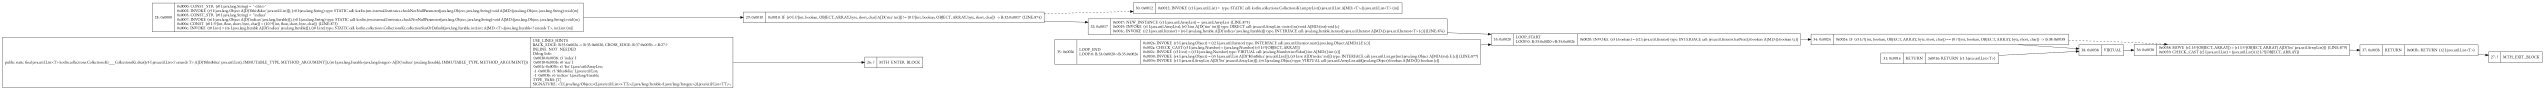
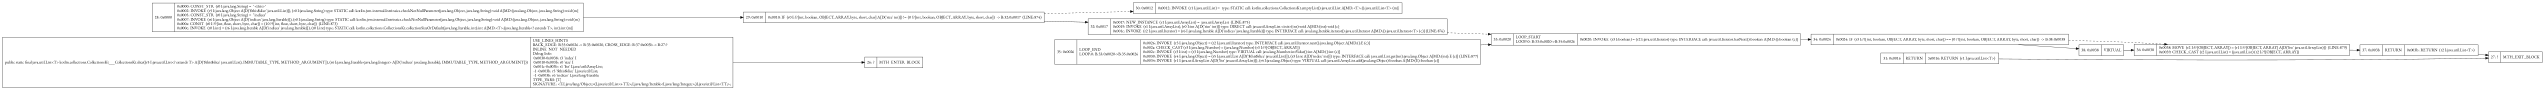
edge "32: 0x0017" -> "33: 0x0020": style solid -> dashed
edge "31: 0x0016" -> "38: 0x0038": now "31: 0x0016" -> "27: ?"
